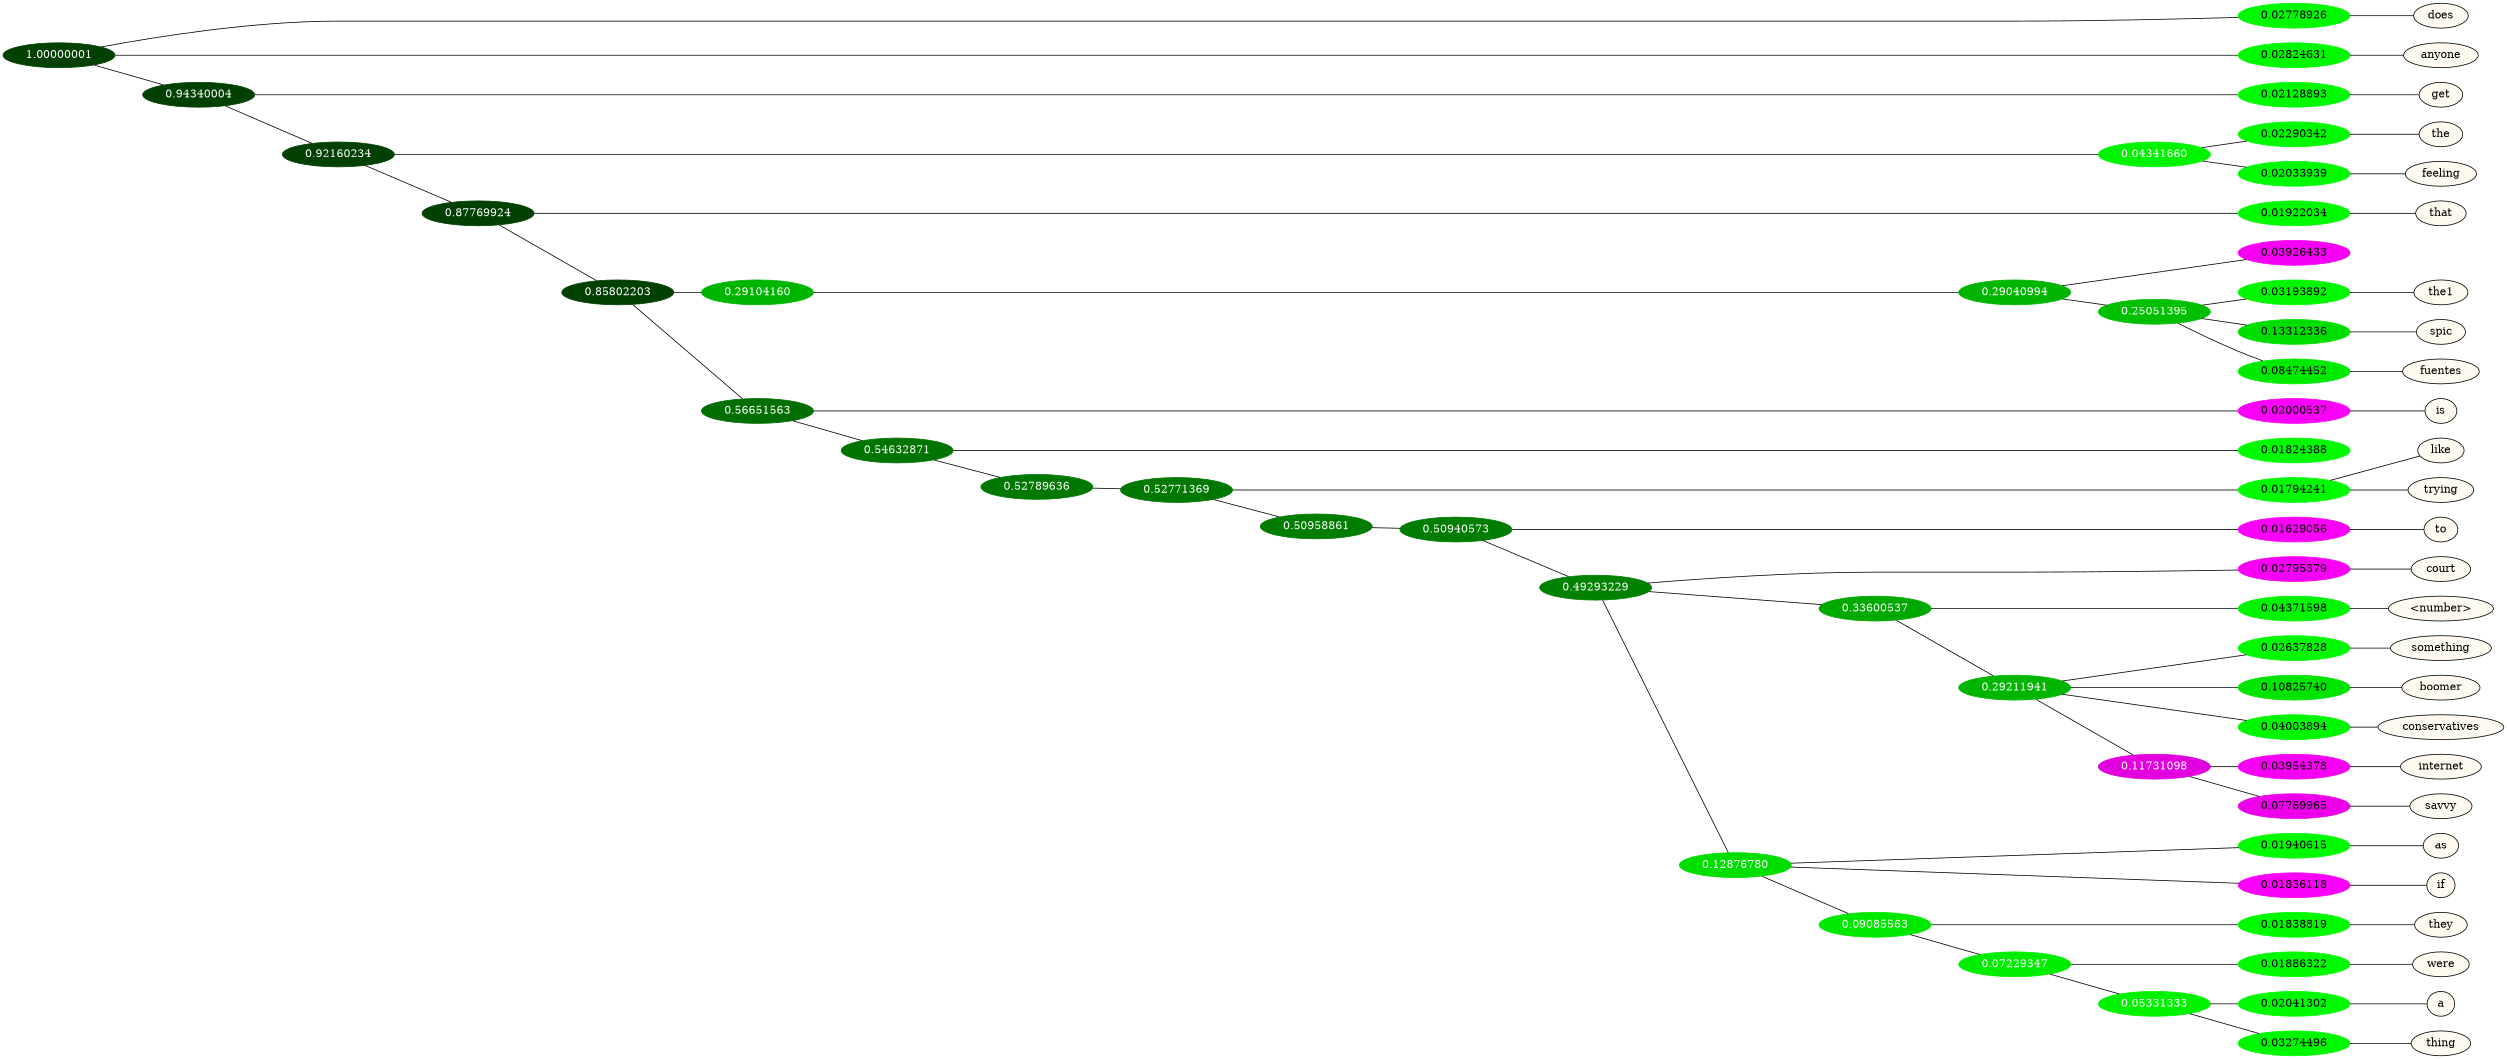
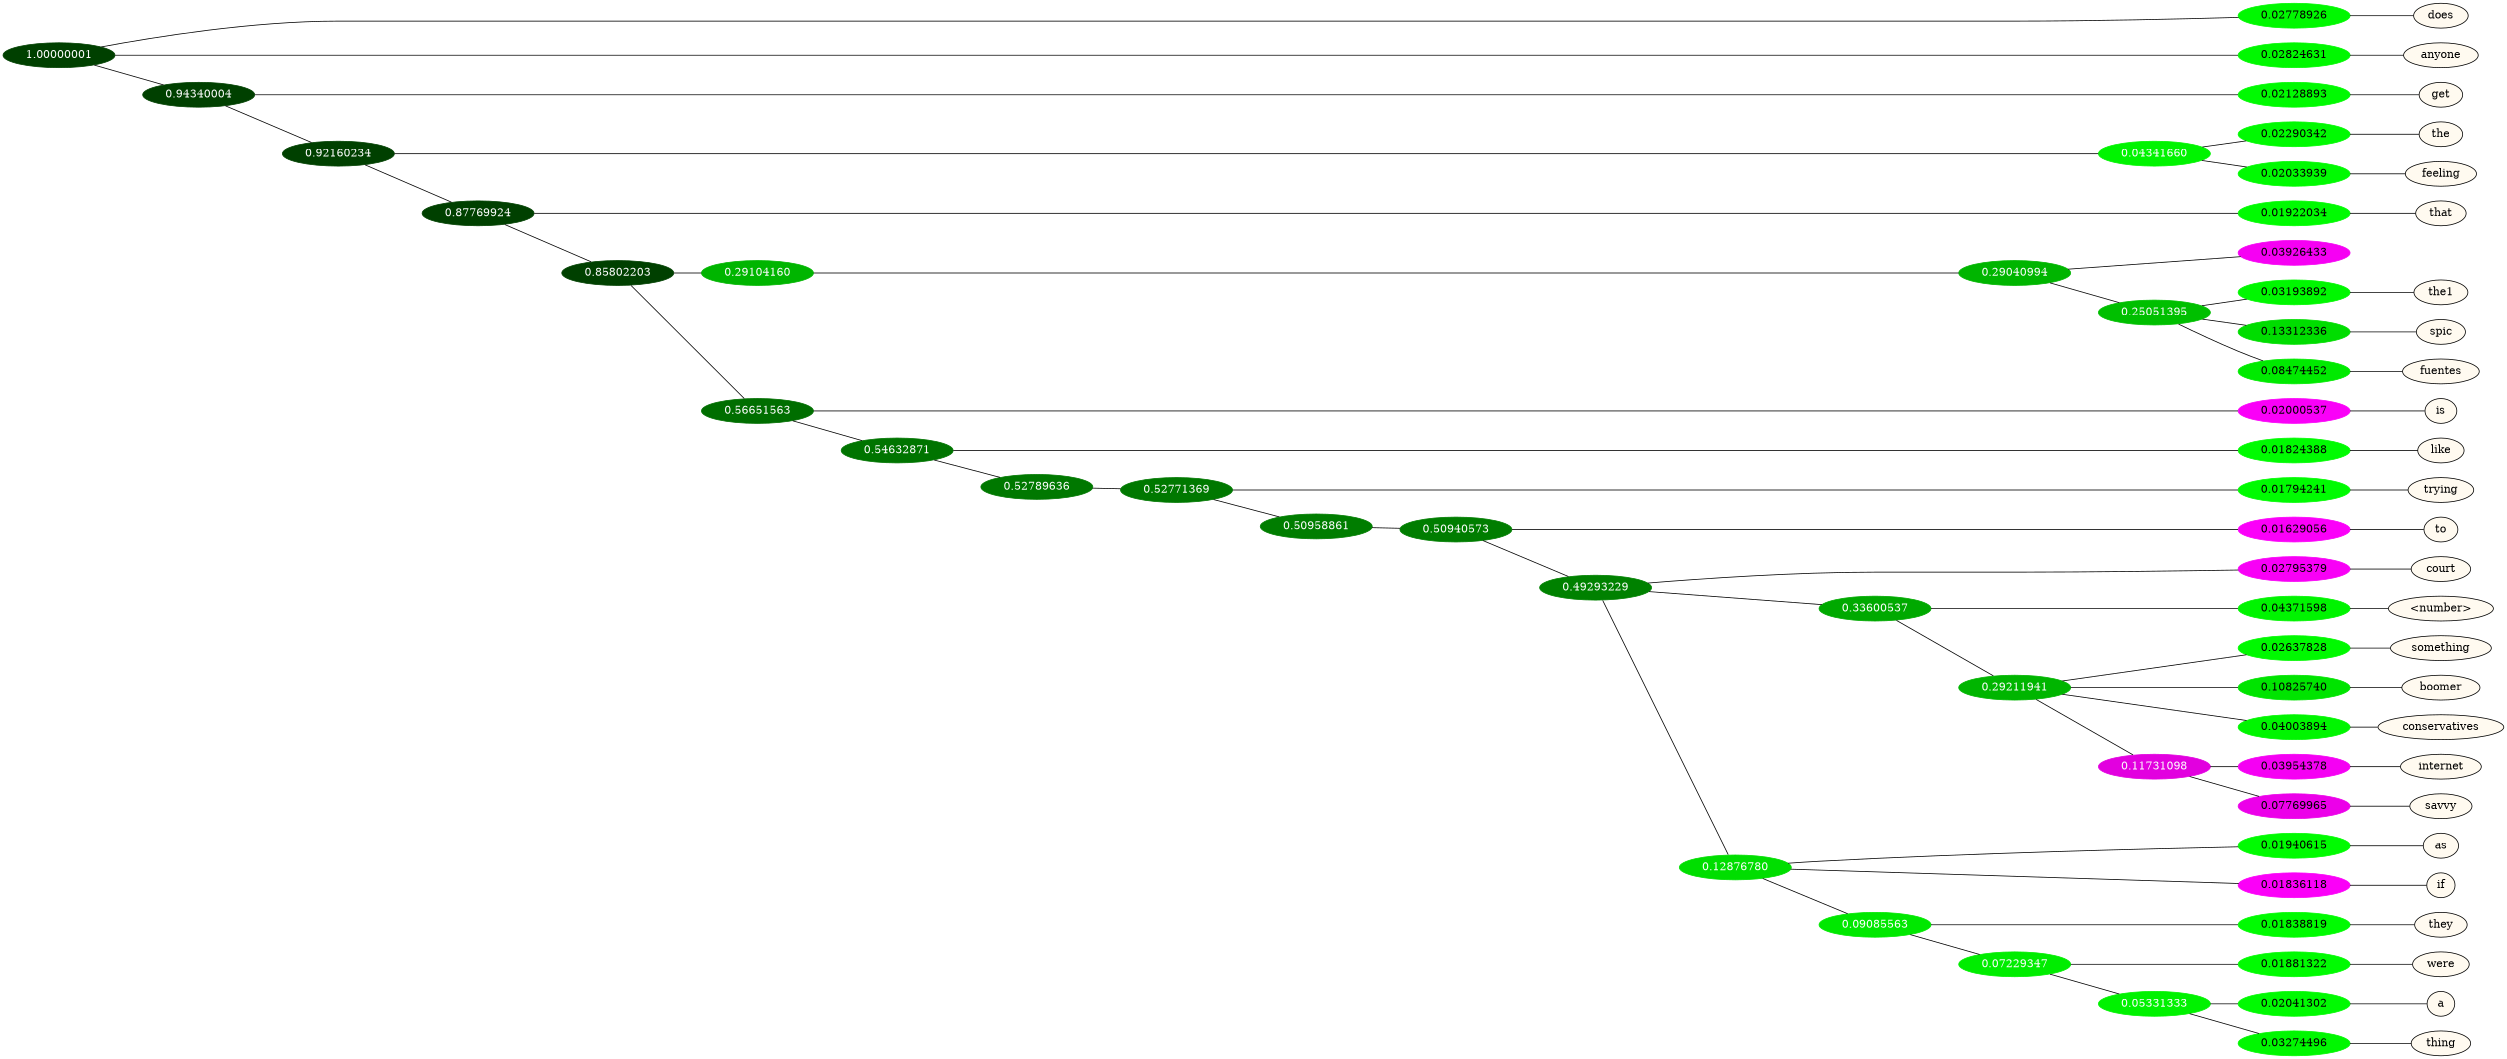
edge "like" -- "0.01794241": now "like" -- "0.01824388"
node "0.01886322": label "0.01886322" -> "0.01881322"
